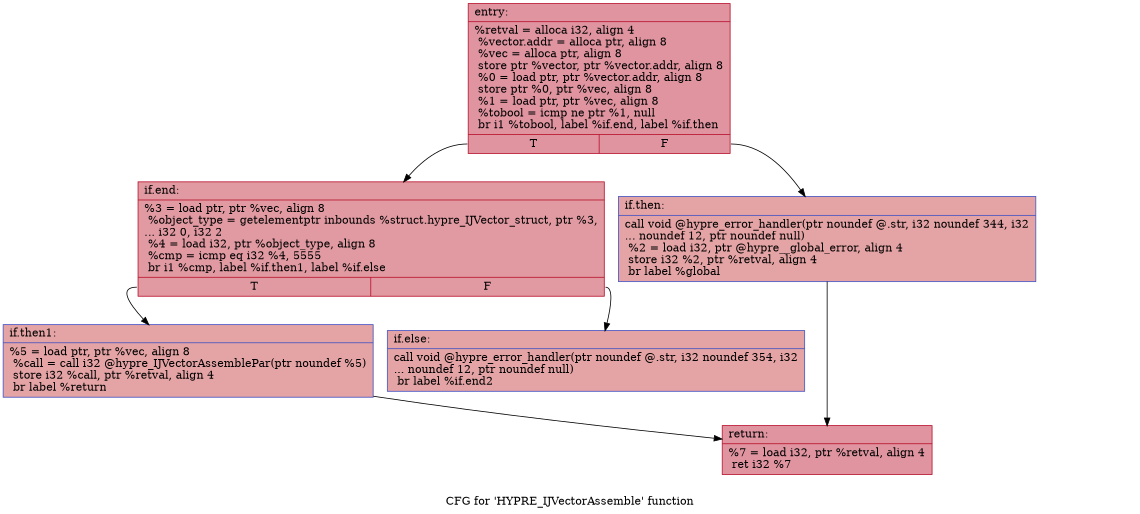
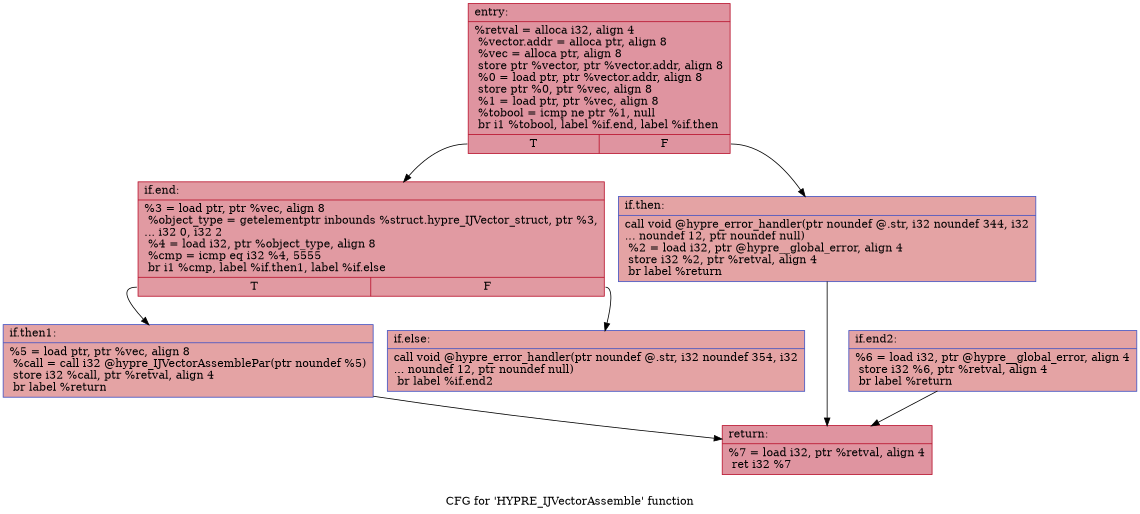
node "if.then:": text "br label %global" -> "br label %return"
node "if.end2:": added
